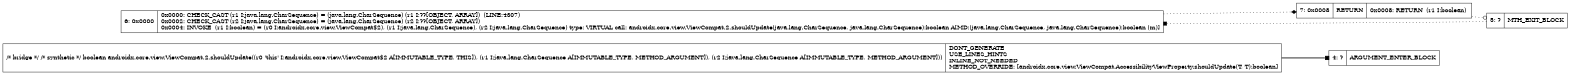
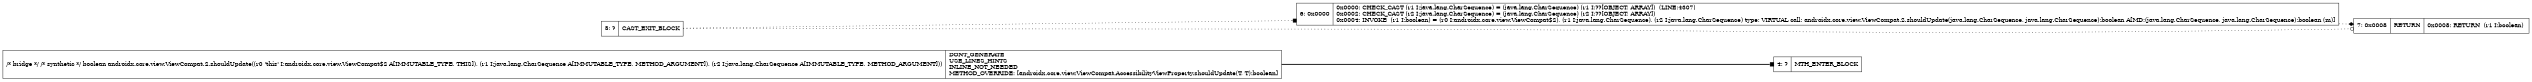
edge "7: 0x0008" -> "5: ?": reversed
node "5: ?": text "MTH_EXIT_BLOCK" -> "CAST_EXIT_BLOCK"
node "4: ?": text "ARGUMENT_ENTER_BLOCK" -> "MTH_ENTER_BLOCK"
